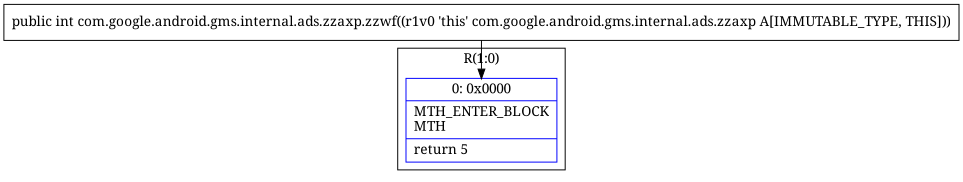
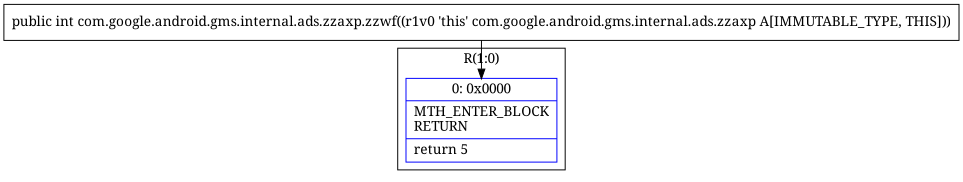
node "0: 0x0000": text "MTH" -> "RETURN"
